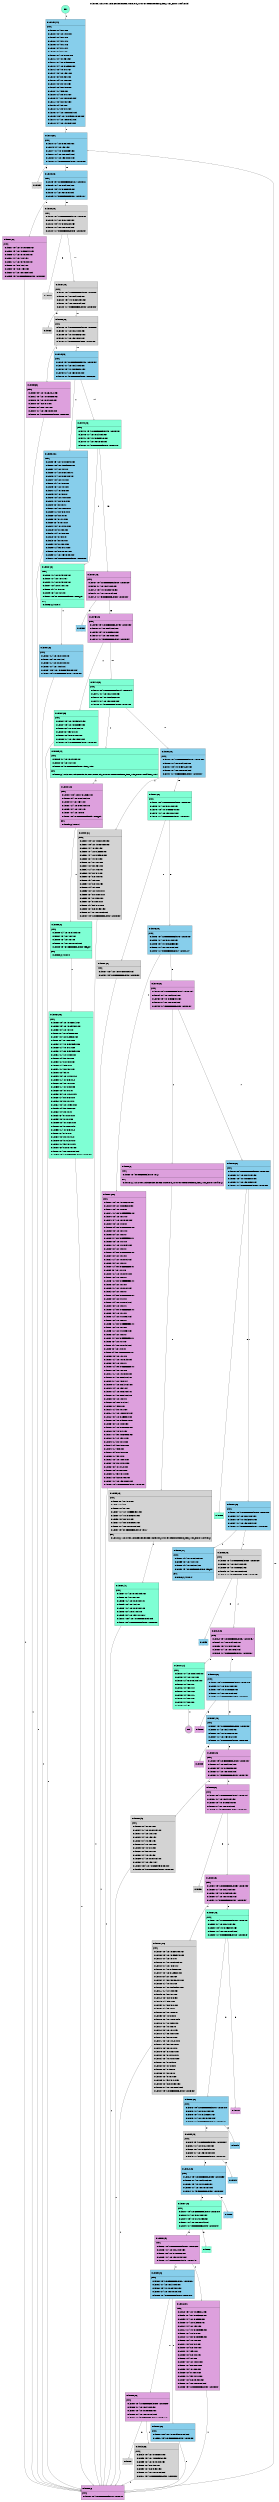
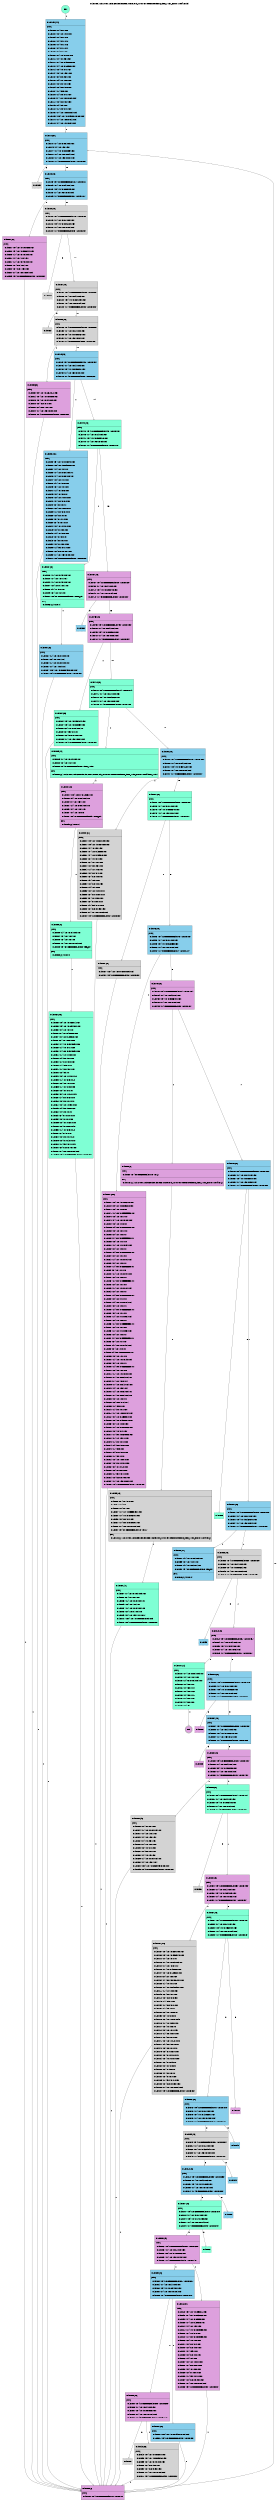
node "0x4018bf [28]": fillcolor plum -> aquamarine
